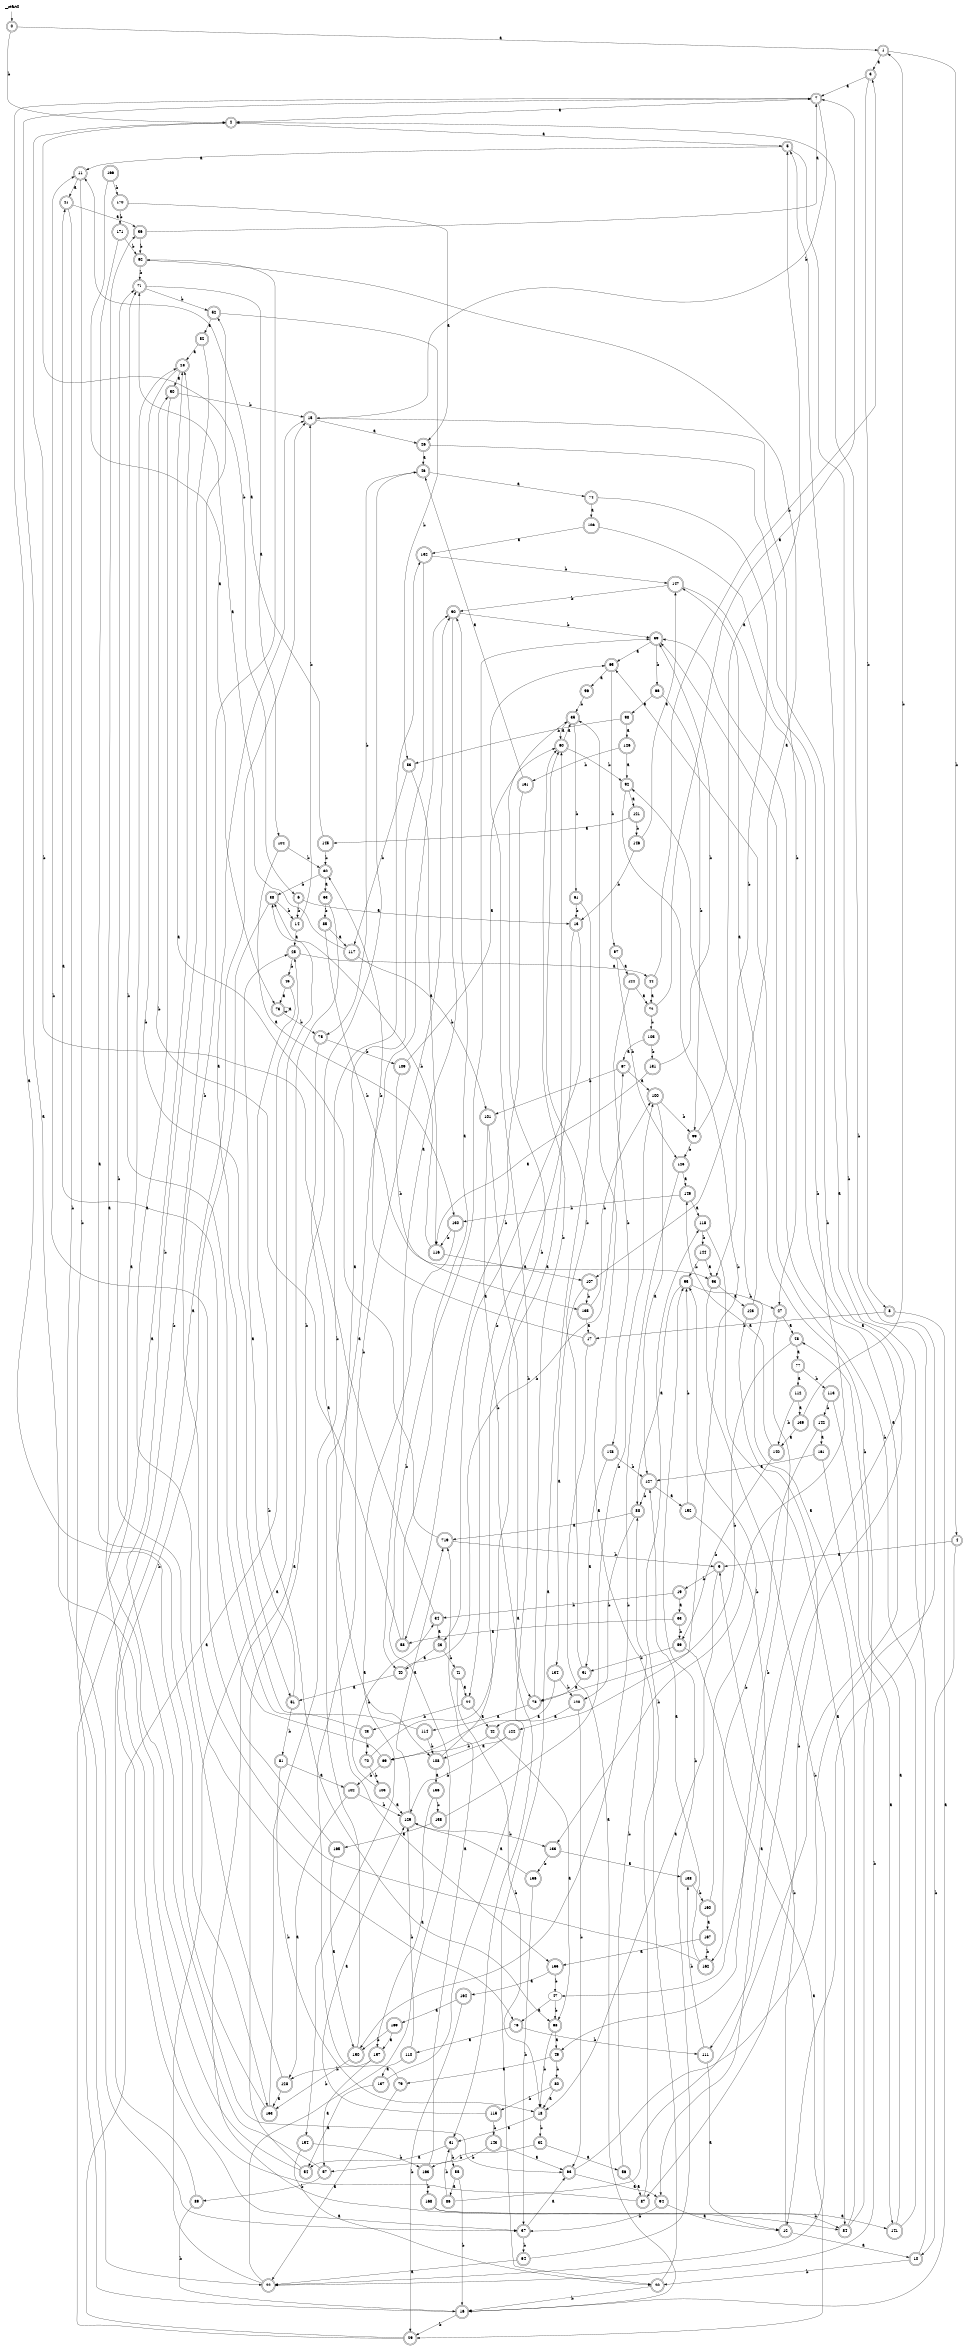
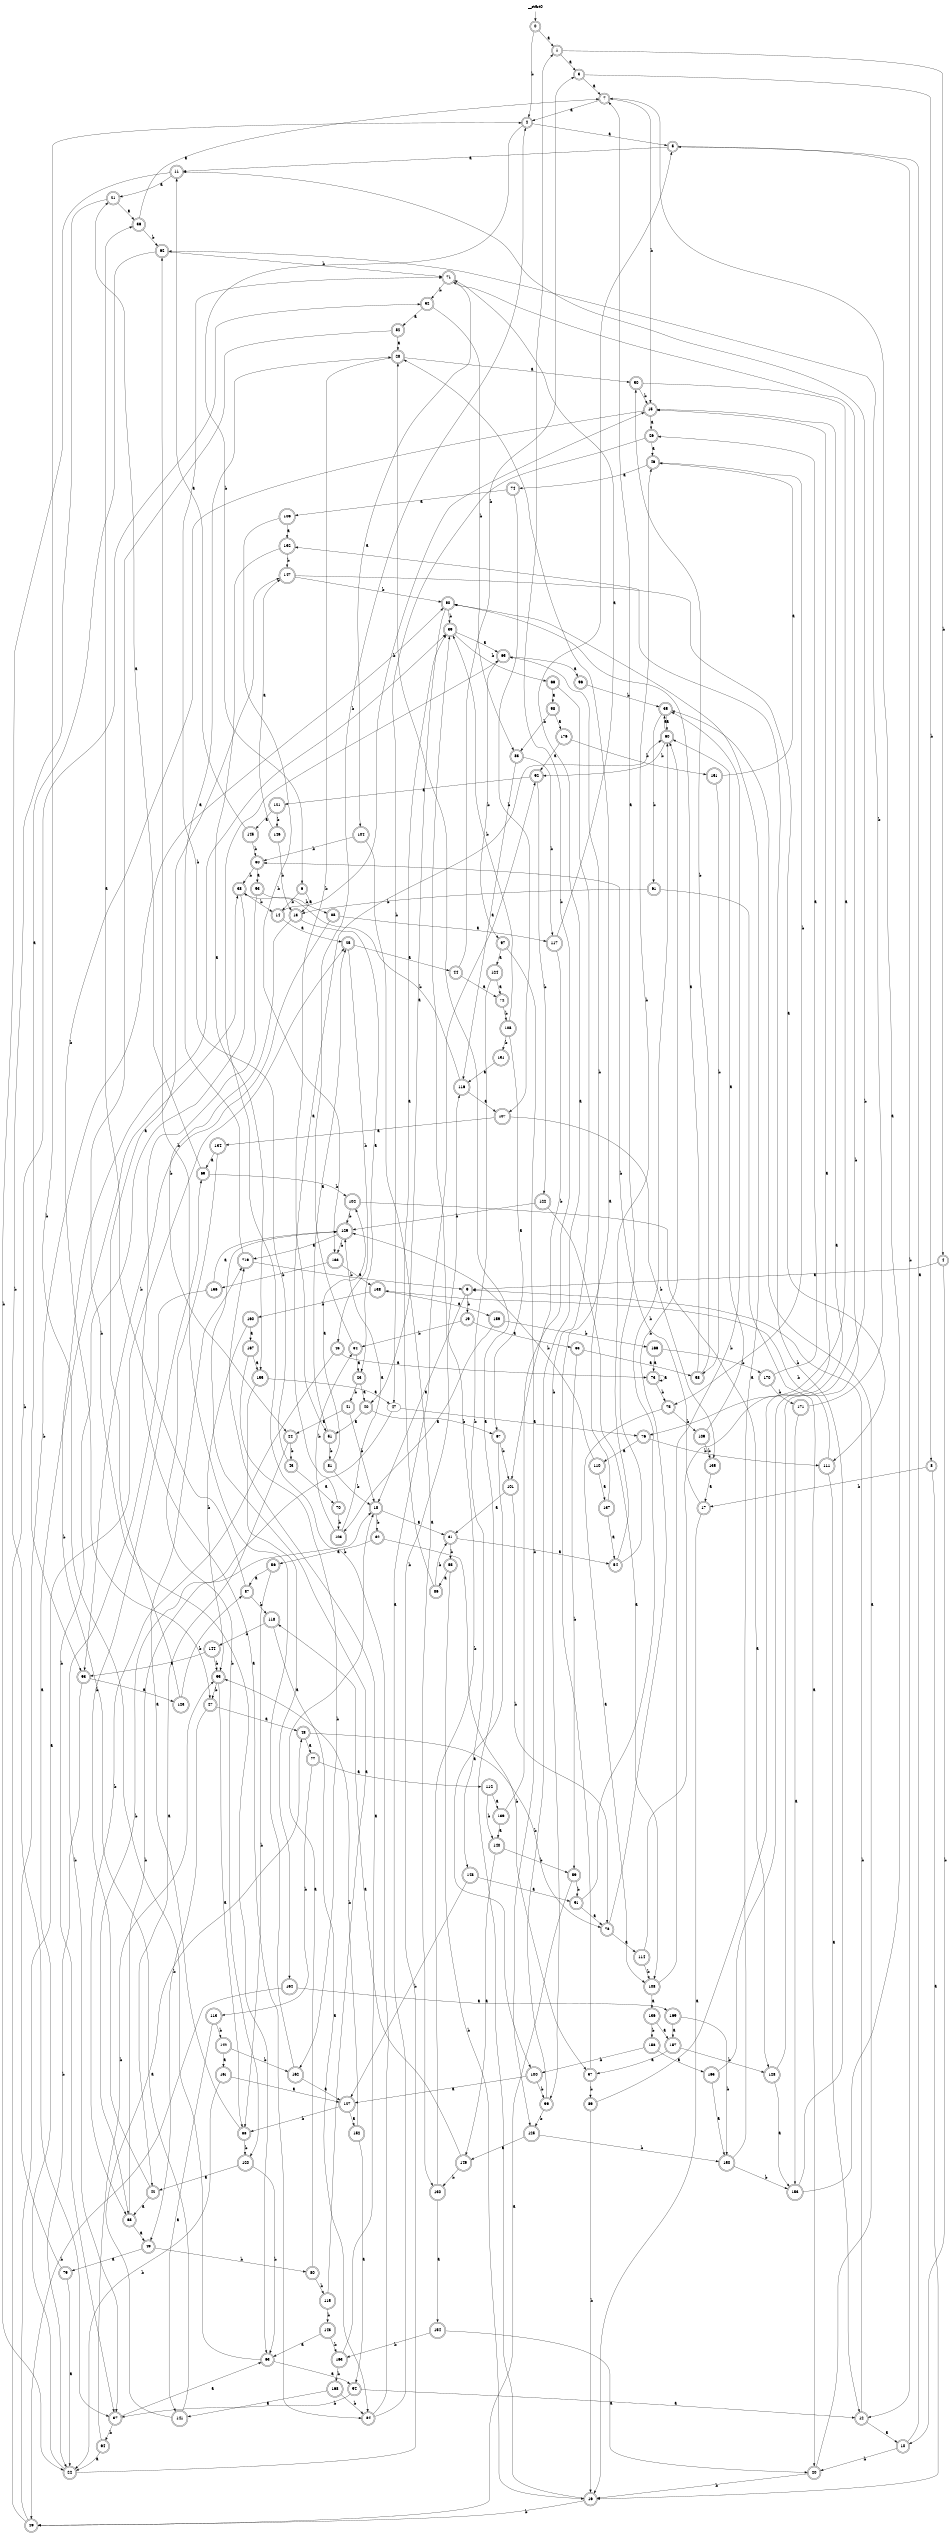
edge "72" -> "7": removed, label "a"
node "126": label "126" -> "176"
edge "131" -> "39": now "105" -> "39"
edge "135" -> "100": removed, label "b"
node "159": added
edge "155" -> "47": label "b" -> "a"
